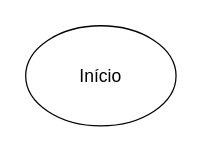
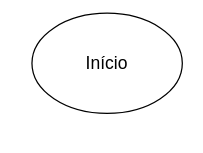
node "Início": moved (101, 76) -> (107, 63)
